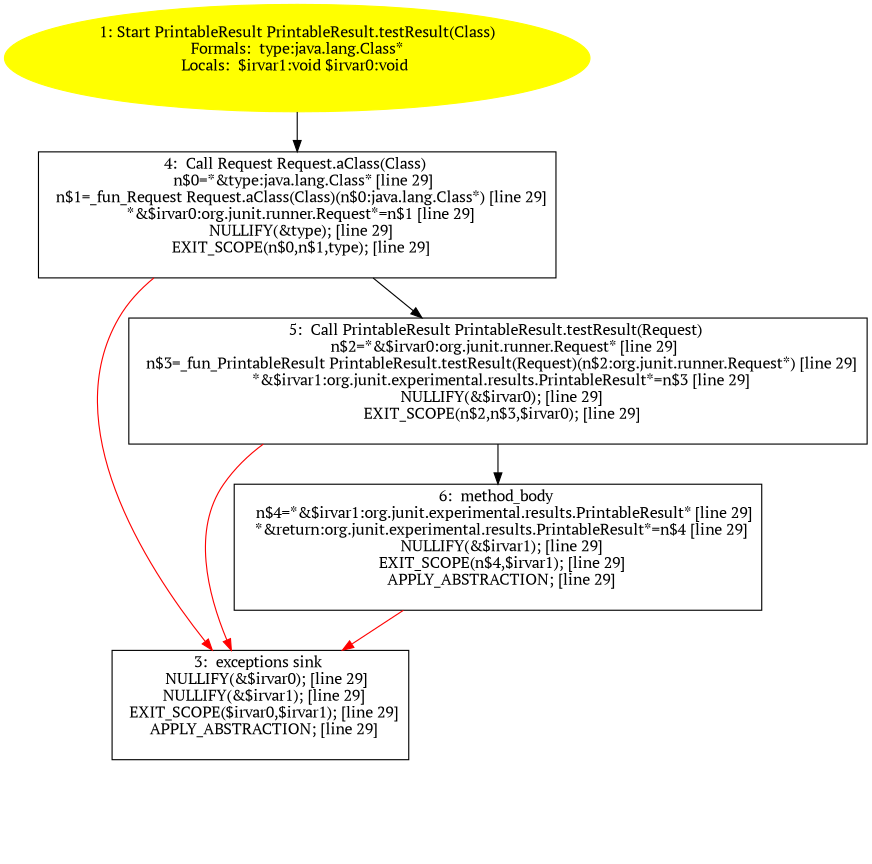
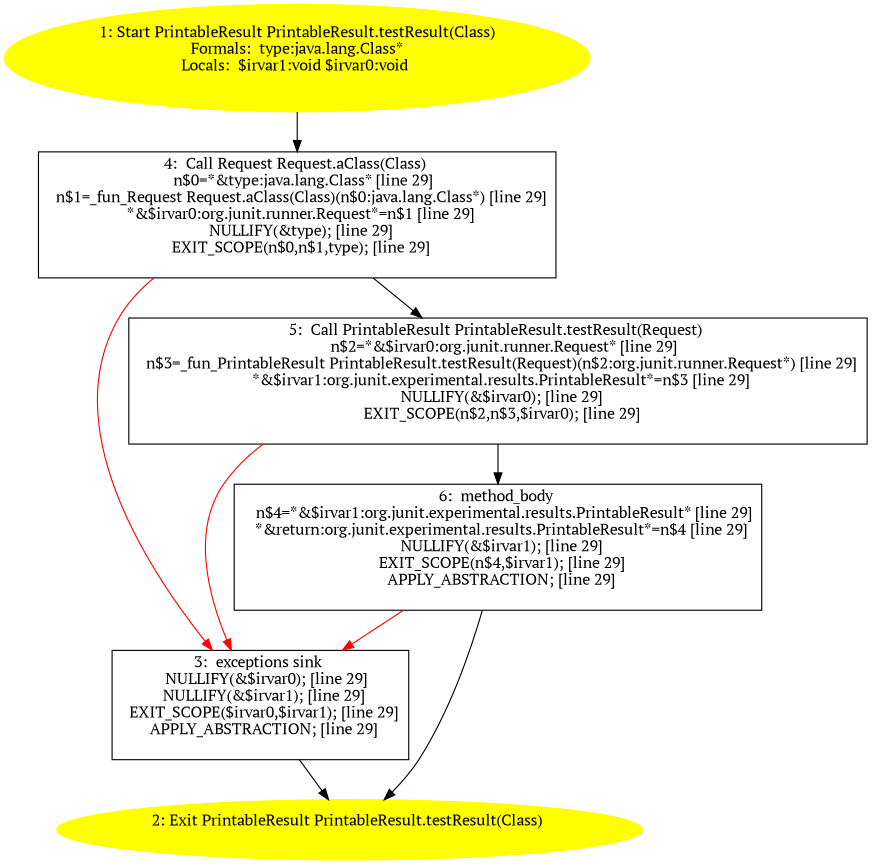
node "2: Exit PrintableResult PrintableResult.testResult(Class)": added
